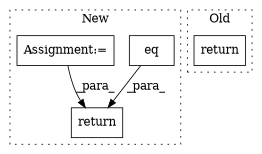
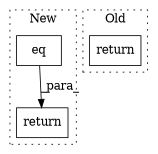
node "Assignment:=": removed
